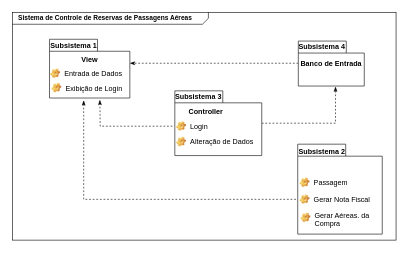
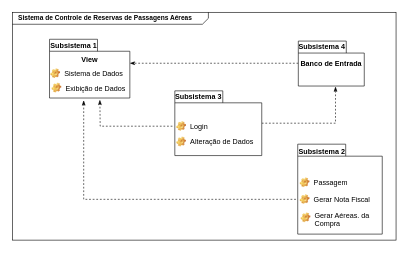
node "Entrada de Dados": label "Entrada de Dados" -> "Sistema de Dados"
node "Exibição de Login": label "Exibição de Login" -> "Exibição de Dados"
node "Controller": removed
